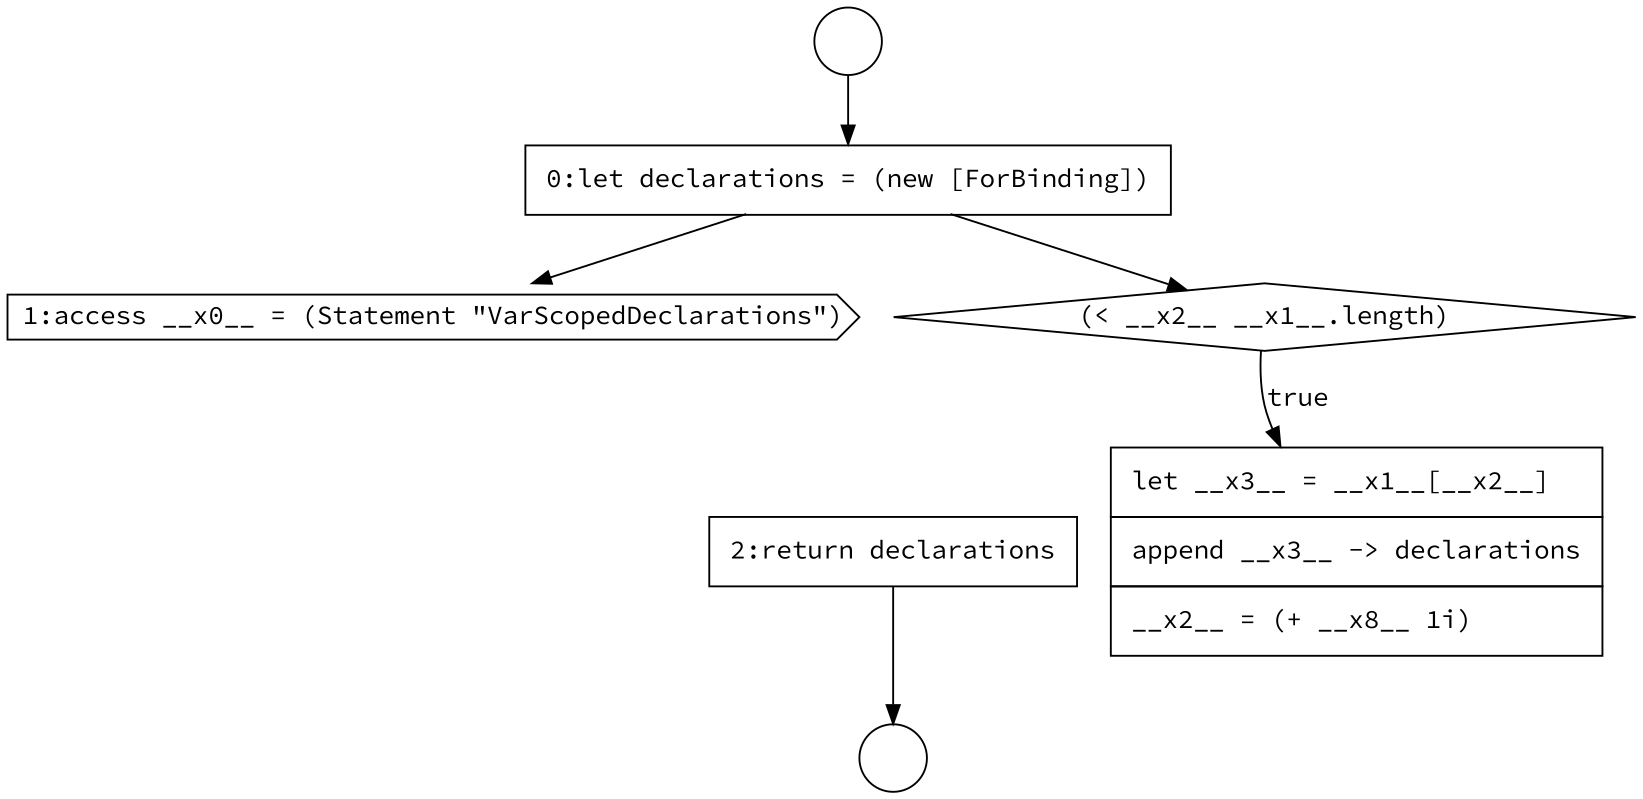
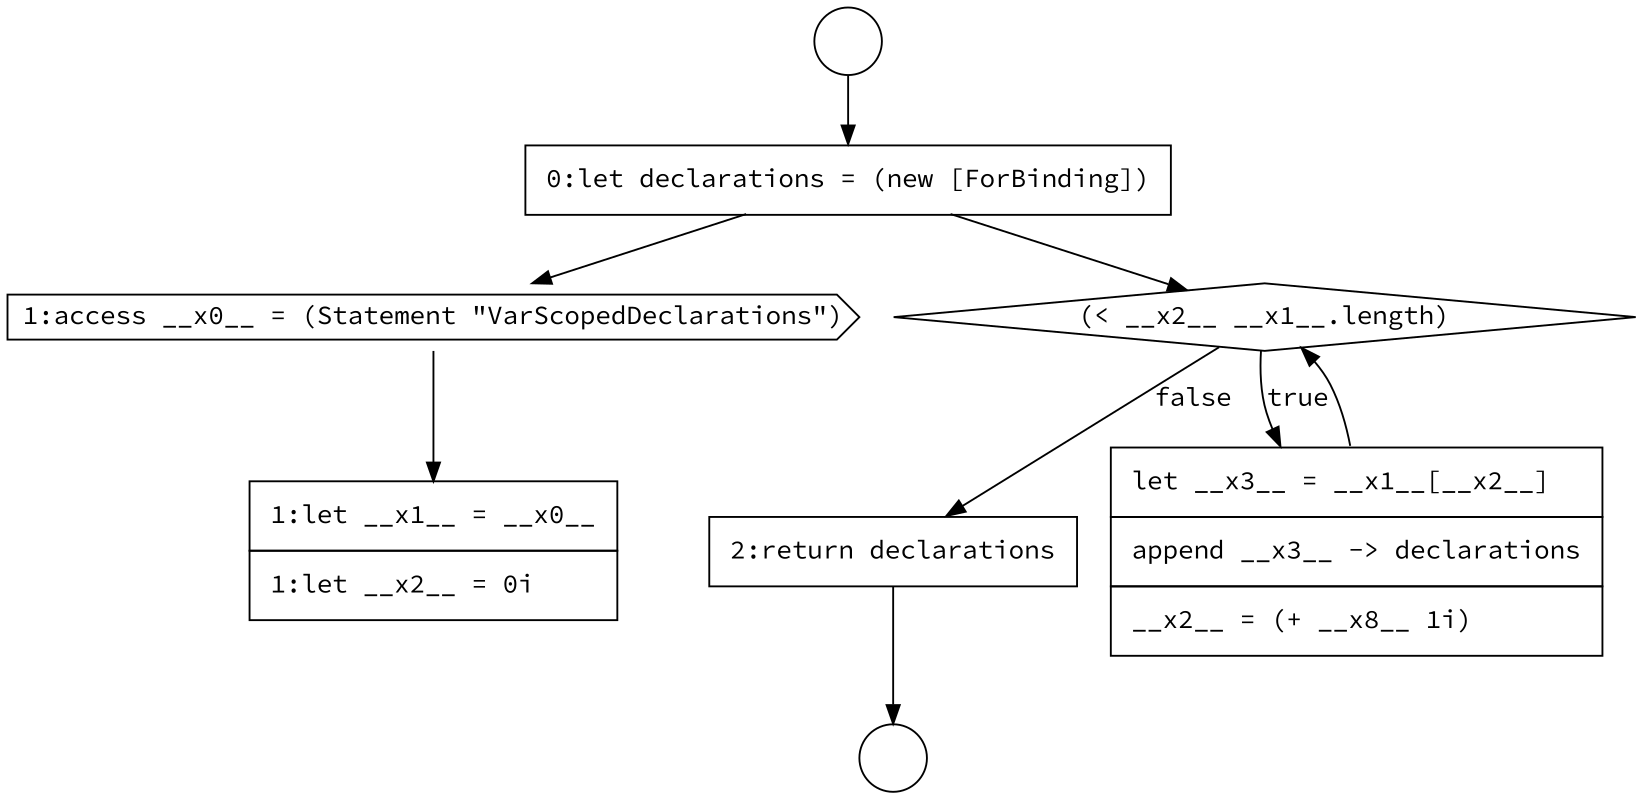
edge "let __x3__ = __x1__[__x2__]" -> "(< __x2__ __x1__.length)": added
edge "(< __x2__ __x1__.length)" -> "2:return declarations": added, label "false"
node "1:let __x1__ = __x0__": added
